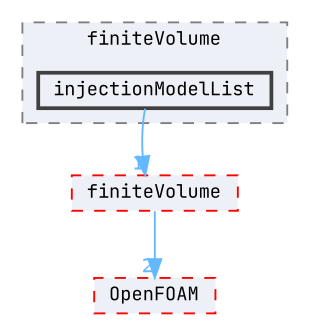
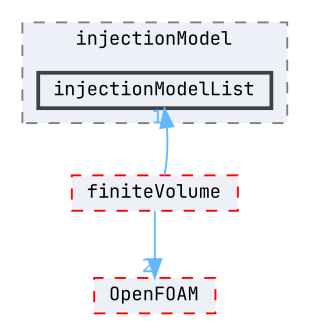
cluster "finiteVolume": label "finiteVolume" -> "injectionModel"
edge "injectionModelList" -> "finiteVolume": reversed
